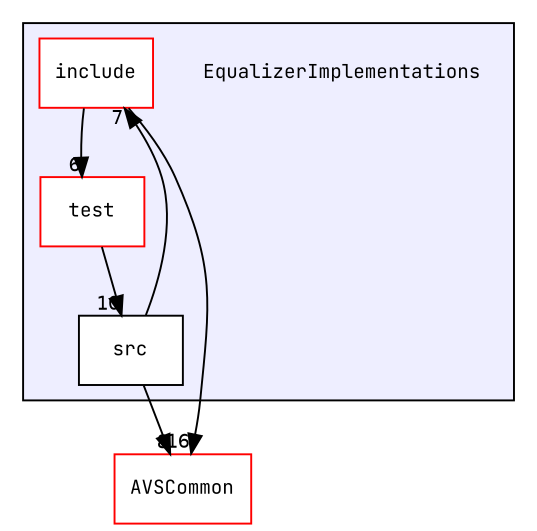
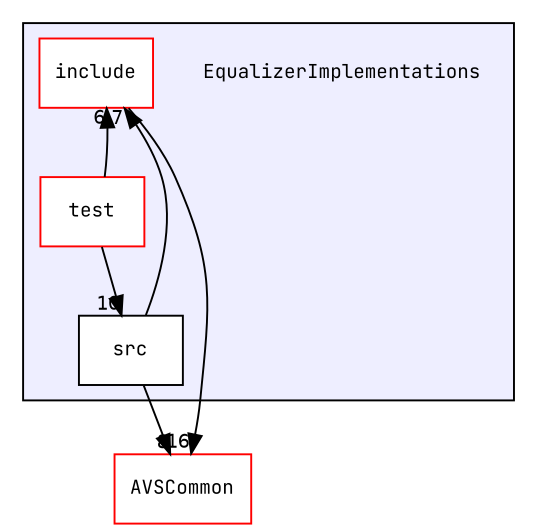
edge "include" -> "test": reversed
